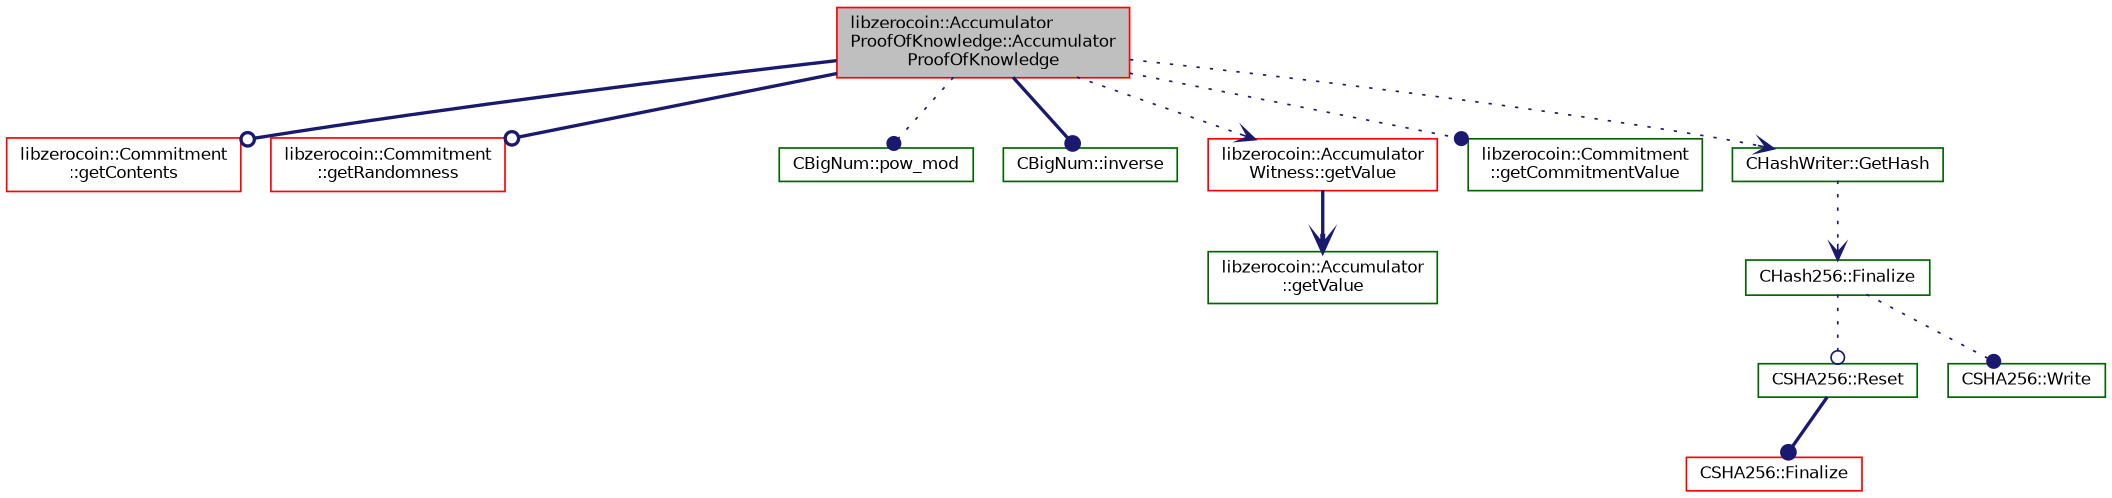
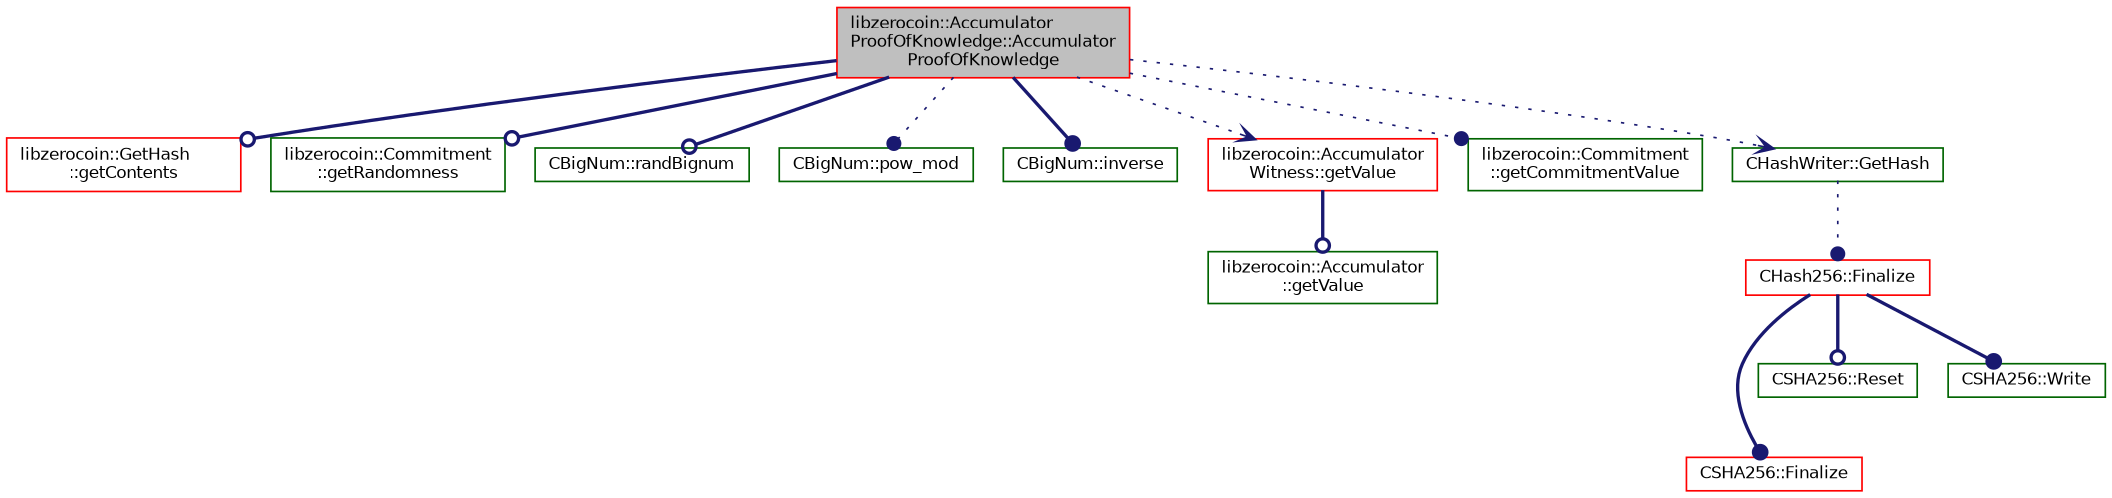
node "libzerocoin::Commitment ::getContents": label "libzerocoin::Commitment ::getContents" -> "libzerocoin::GetHash ::getContents"
node "libzerocoin::Commitment ::getRandomness": color red -> darkgreen
node "CBigNum::randBignum": added
edge "libzerocoin::Accumulator Witness::getValue" -> "libzerocoin::Accumulator ::getValue": arrowhead vee -> odot
edge "CHashWriter::GetHash" -> "CHash256::Finalize": arrowhead vee -> dot
node "CHash256::Finalize": color darkgreen -> red
edge "CHash256::Finalize" -> "CSHA256::Reset": style dotted -> bold
edge "CHash256::Finalize" -> "CSHA256::Write": style dotted -> bold
edge "CSHA256::Reset" -> "CSHA256::Finalize": now "CHash256::Finalize" -> "CSHA256::Finalize"
